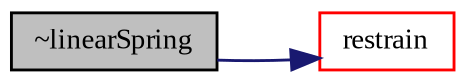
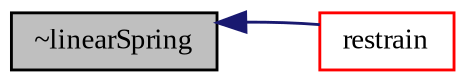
edge "~linearSpring" -> "restrain": reversed
